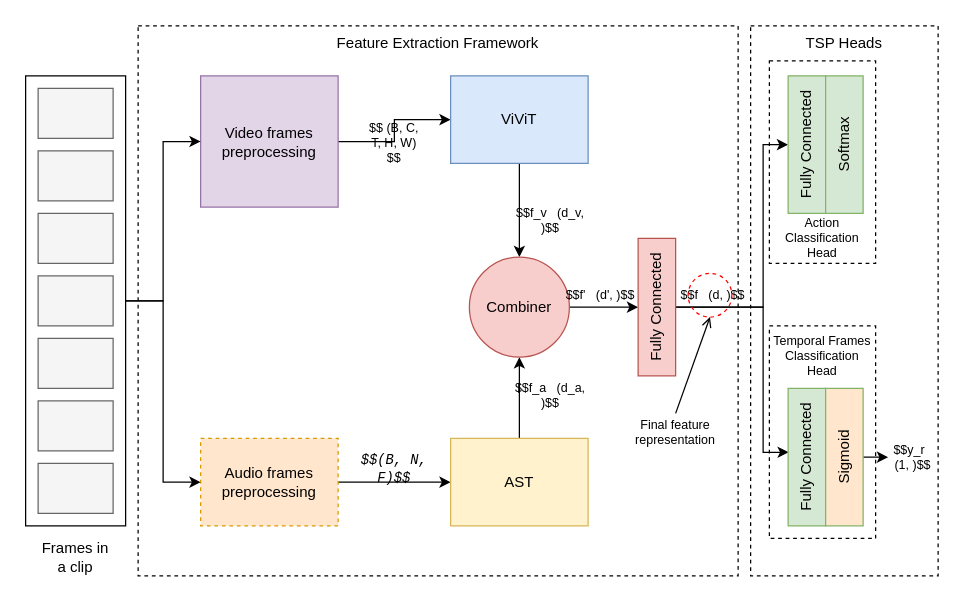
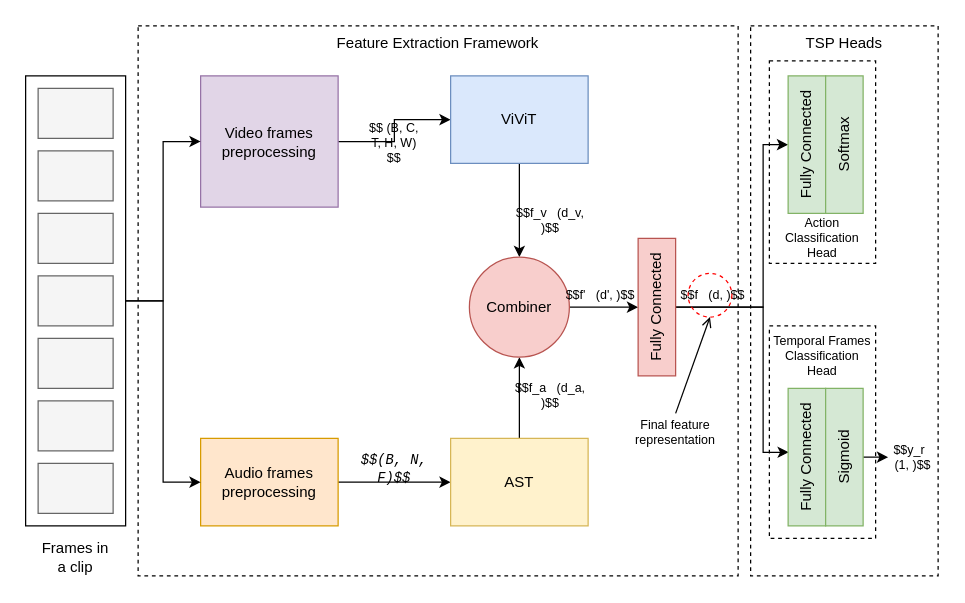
node "Sigmoid": fillcolor #ffe6cc -> #d5e8d4
node "Audio frames preprocessing": style dashed -> solid
